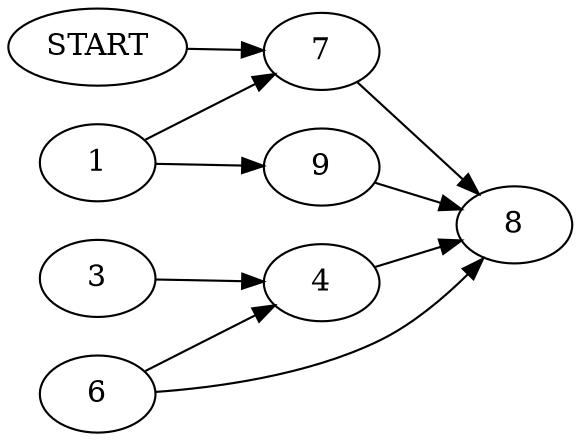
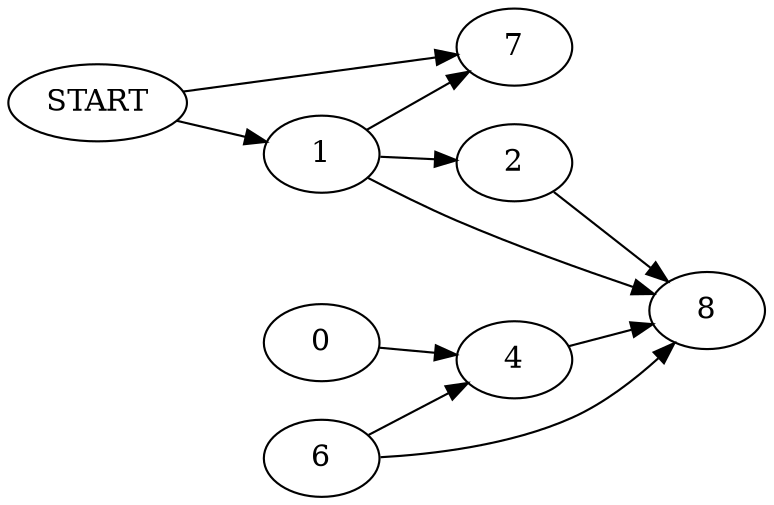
edge "START" -> "1": added
edge "7" -> "8": now "1" -> "8"
node "9": label "9" -> "2"
node "3": label "3" -> "0"
